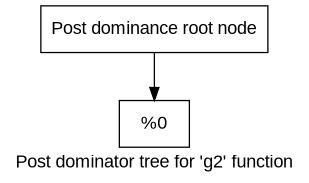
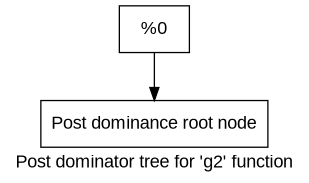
edge "Post dominance root node" -> "%0": reversed
